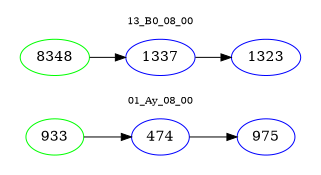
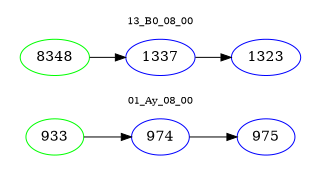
node "474": label "474" -> "974"
